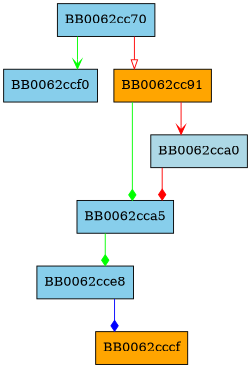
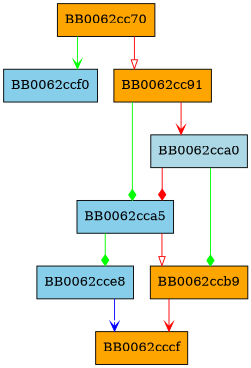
node "BB0062cc70": fillcolor skyblue -> orange
node "BB0062ccb9": added
edge "BB0062cce8" -> "BB0062cccf": arrowhead diamond -> vee
